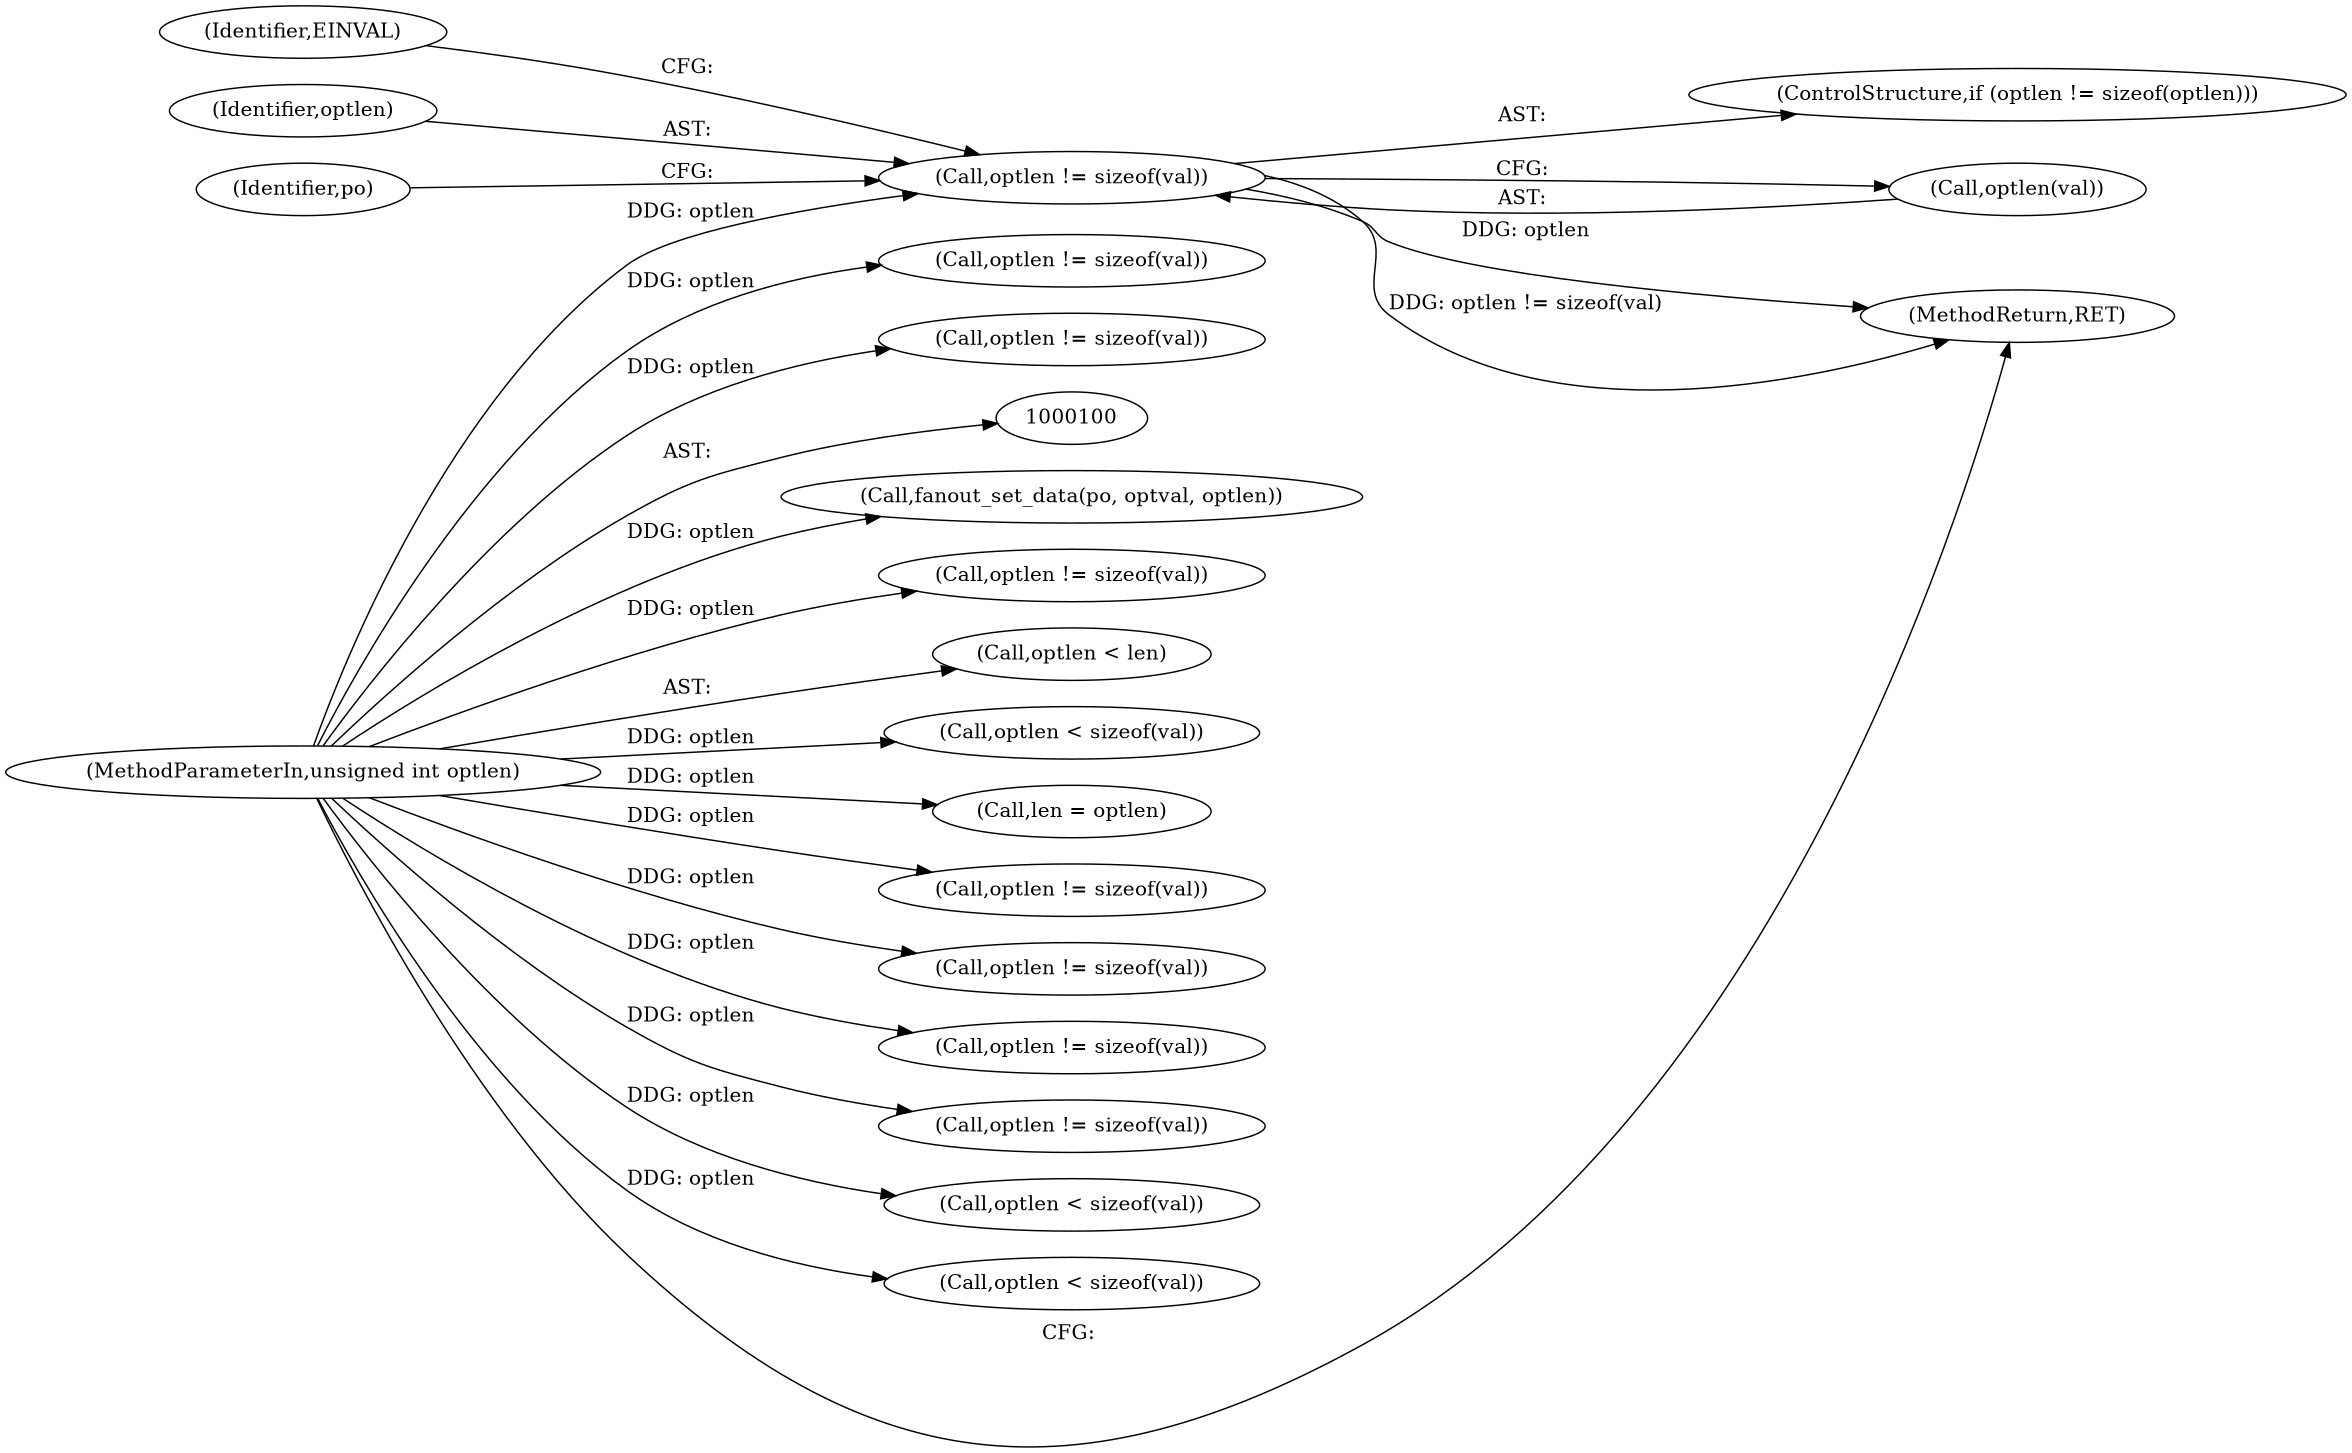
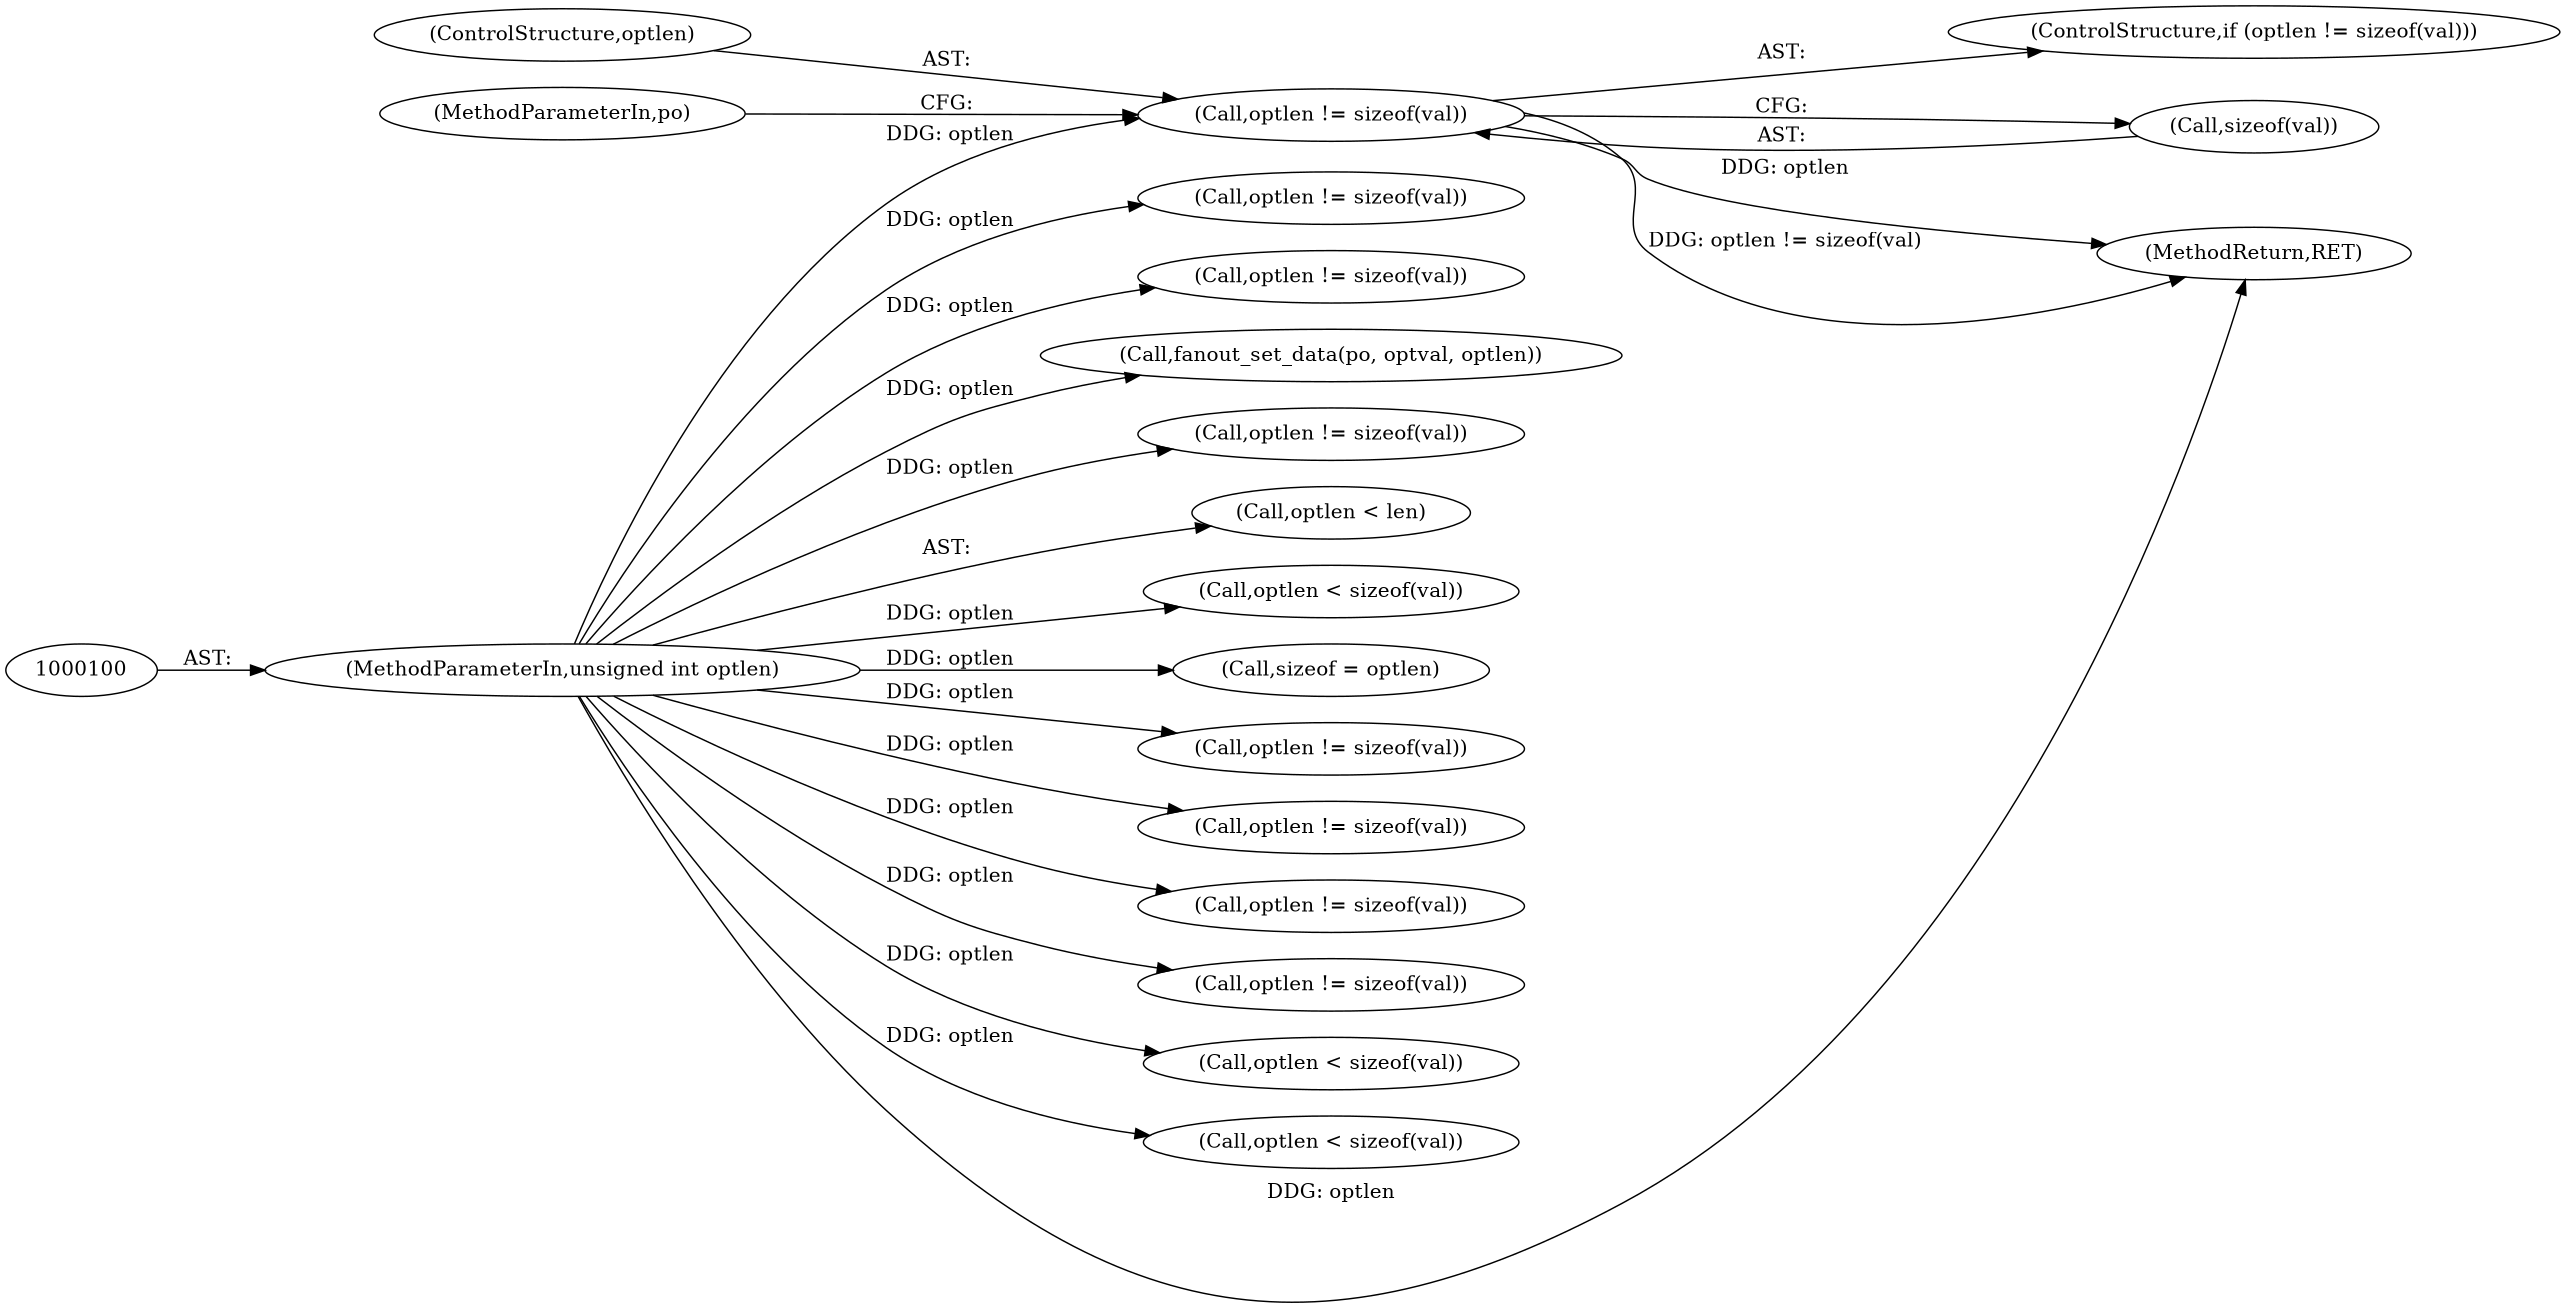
node "(Identifier,EINVAL)": removed
node "(ControlStructure,if (optlen != sizeof(optlen)))": label "(ControlStructure,if (optlen != sizeof(optlen)))" -> "(ControlStructure,if (optlen != sizeof(val)))"
node "(Identifier,optlen)": label "(Identifier,optlen)" -> "(ControlStructure,optlen)"
node "(Identifier,po)": label "(Identifier,po)" -> "(MethodParameterIn,po)"
node "(Call,optlen(val))": label "(Call,optlen(val))" -> "(Call,sizeof(val))"
edge "(MethodParameterIn,unsigned int optlen)" -> "1000100": reversed
node "(Call,len = optlen)": label "(Call,len = optlen)" -> "(Call,sizeof = optlen)"
edge "(MethodParameterIn,unsigned int optlen)" -> "(MethodReturn,RET)": label "CFG: " -> "DDG: optlen"
